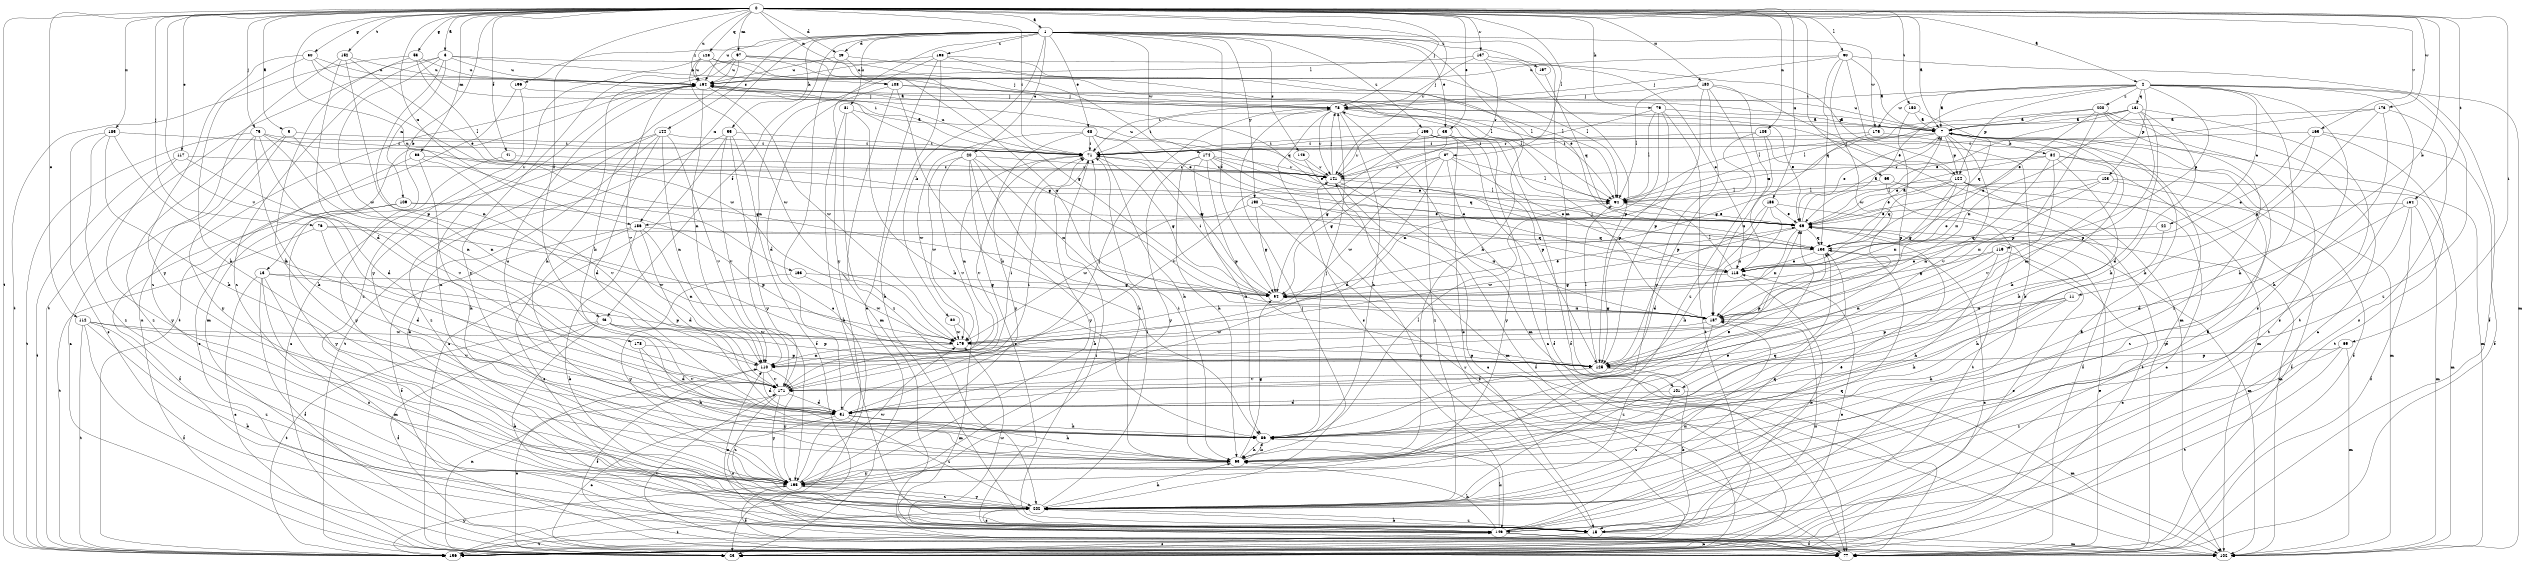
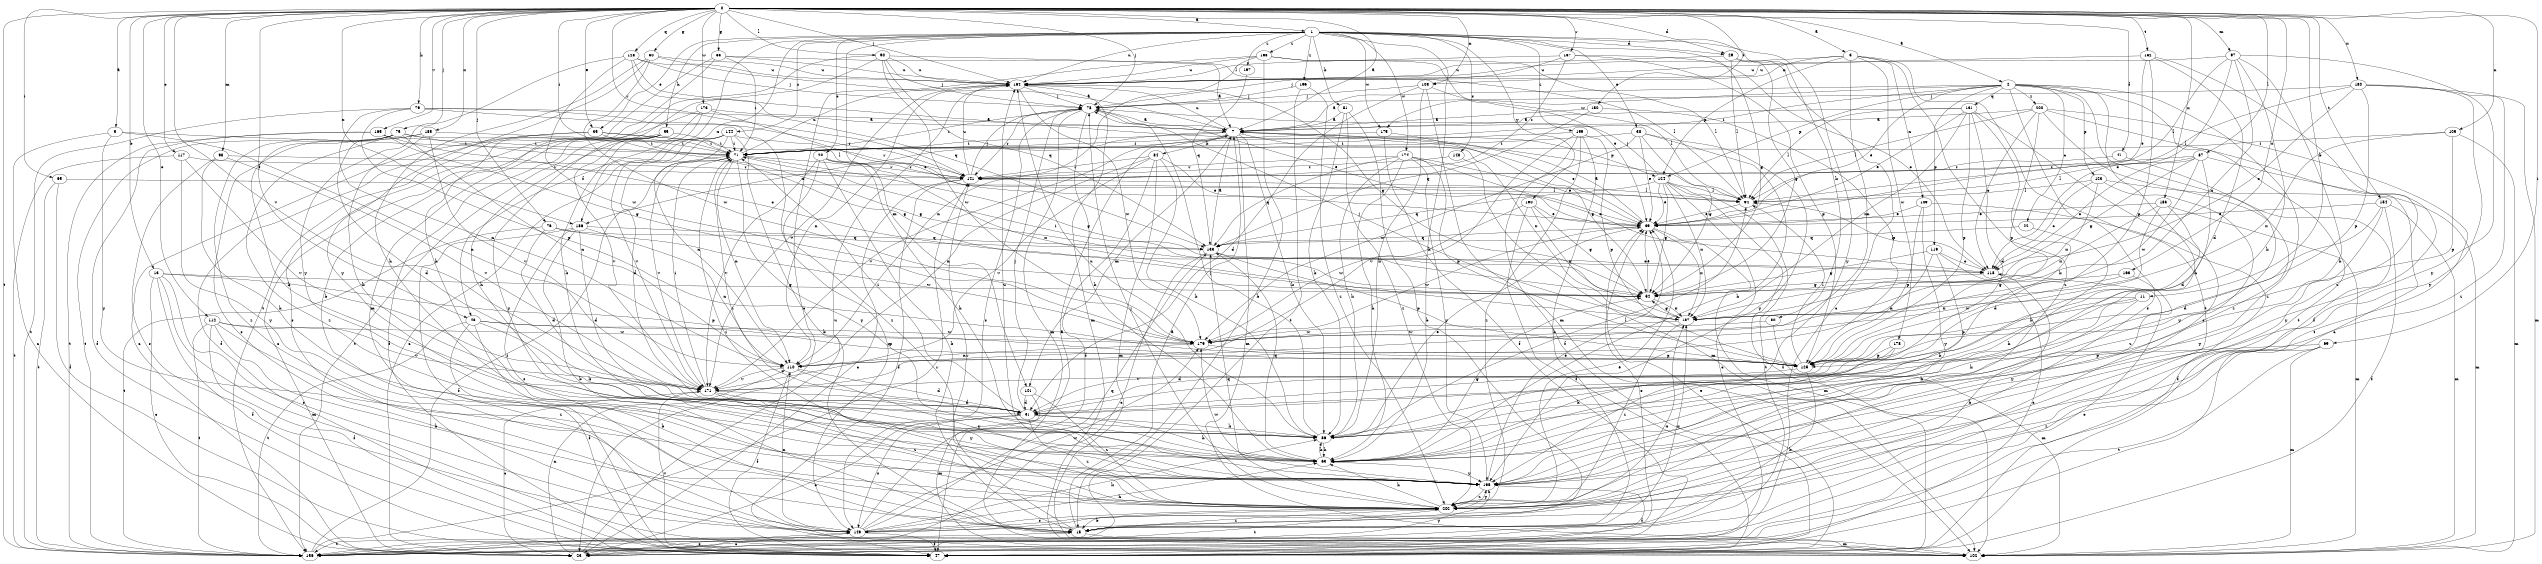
edge "0" -> "164": label "u" -> "j"
edge "1" -> "54": label "f" -> "g"
edge "20" -> "179": removed, label "w"
edge "43" -> "86": label "v" -> "k"
node "77": label "77" -> "47"
